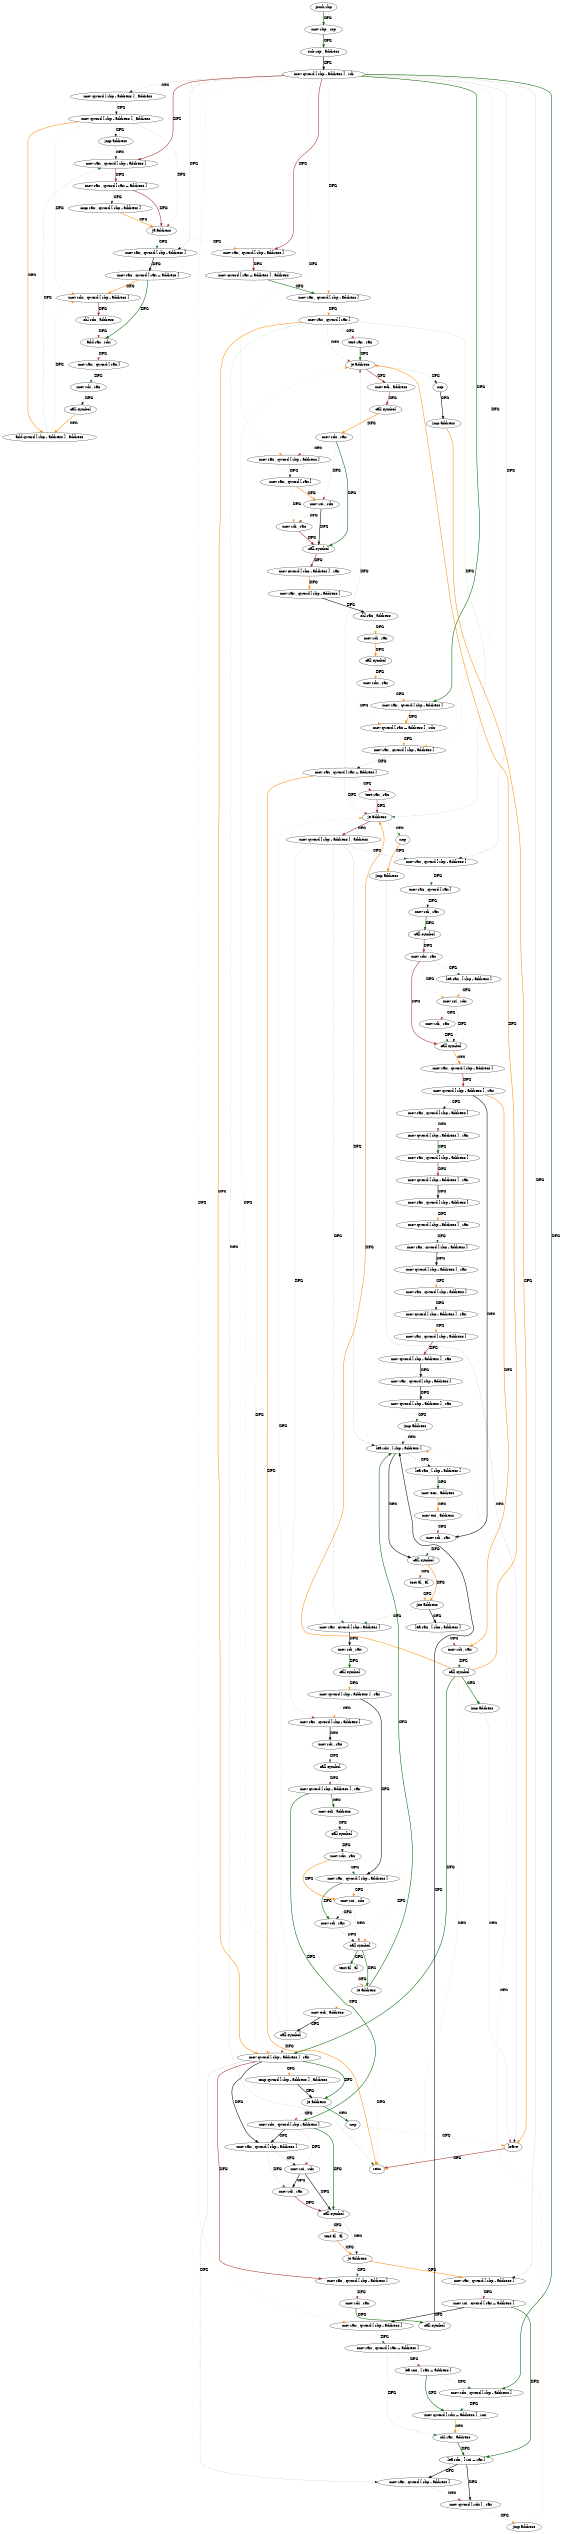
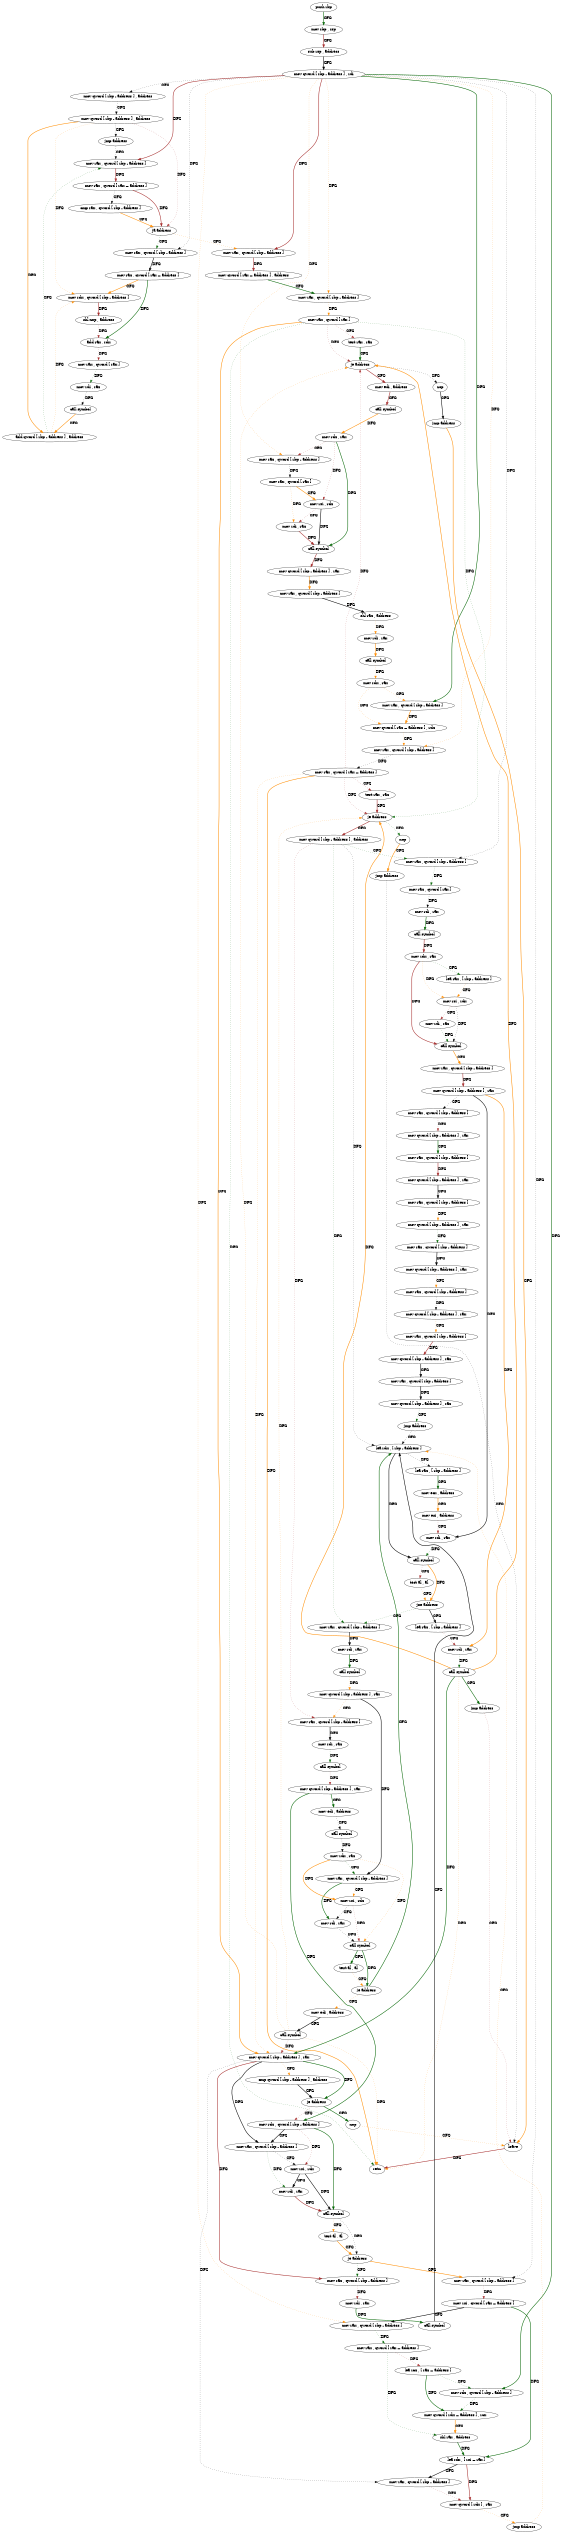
edge "mov rbp , rsp" -> "sub rsp , address": color darkgreen -> brown
node "shl rdx , address": label "shl rdx , address" -> "shl nop , address"
edge "leave" -> "retn": label "CFG" -> "DFG"
edge "lea rcx , [ rax + address ]" -> "mov qword [ rdx + address ] , rcx": label "CFG" -> "DFG"
edge "lea rdx , [ rsi + rax ]" -> "mov qword [ rdx ] , rax": color black -> brown
